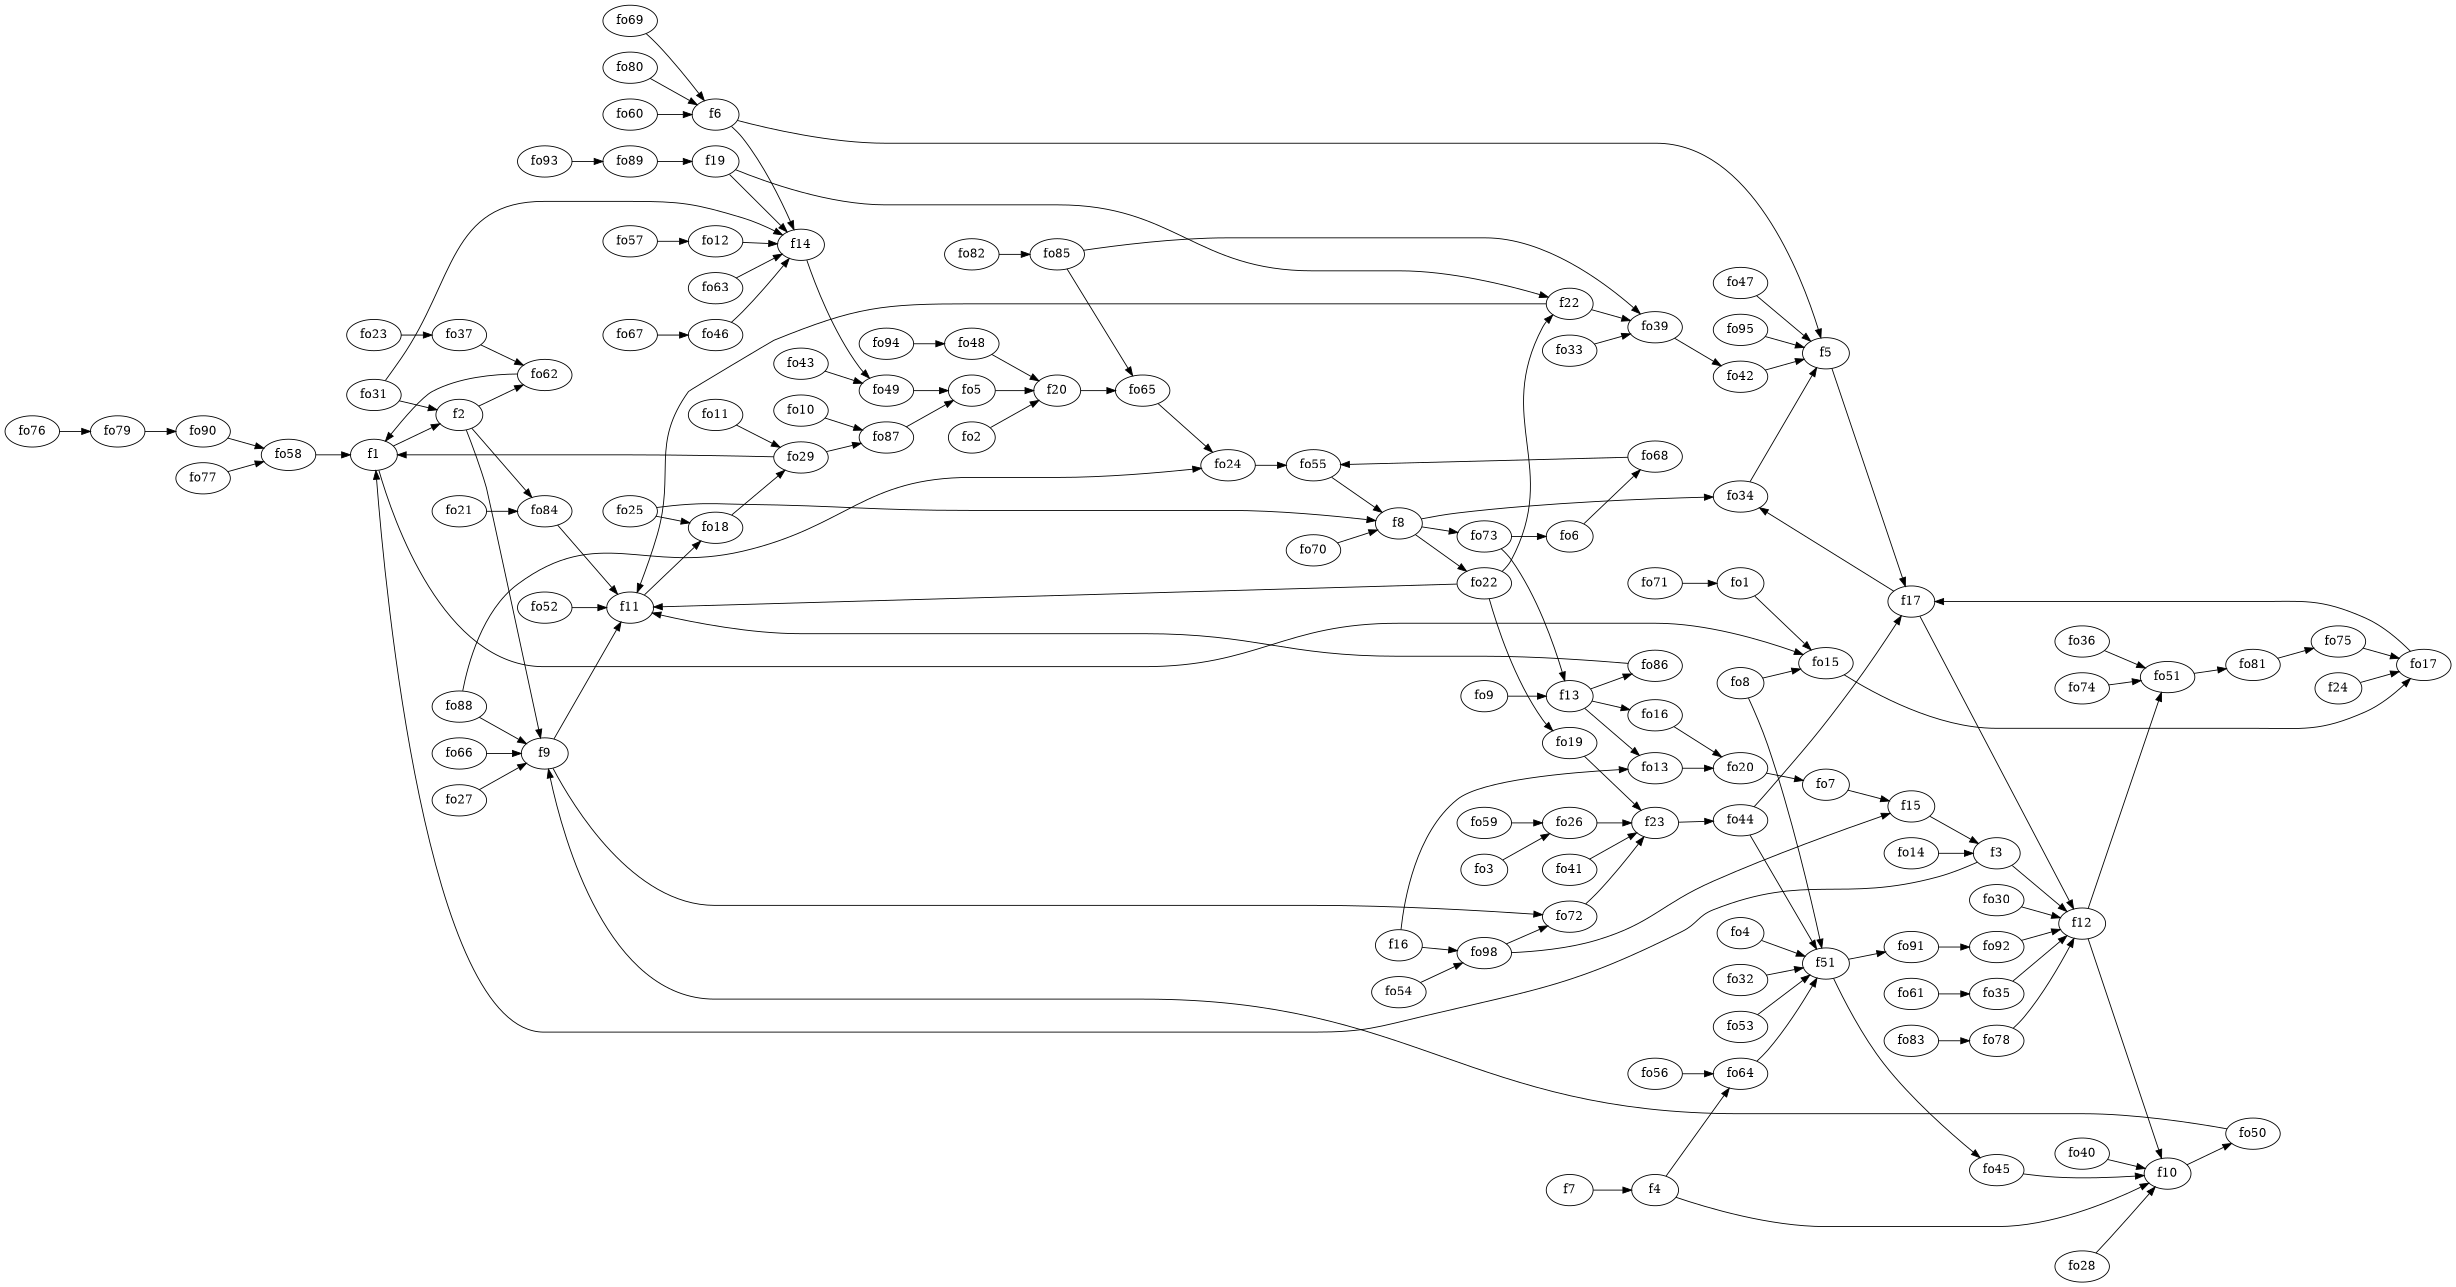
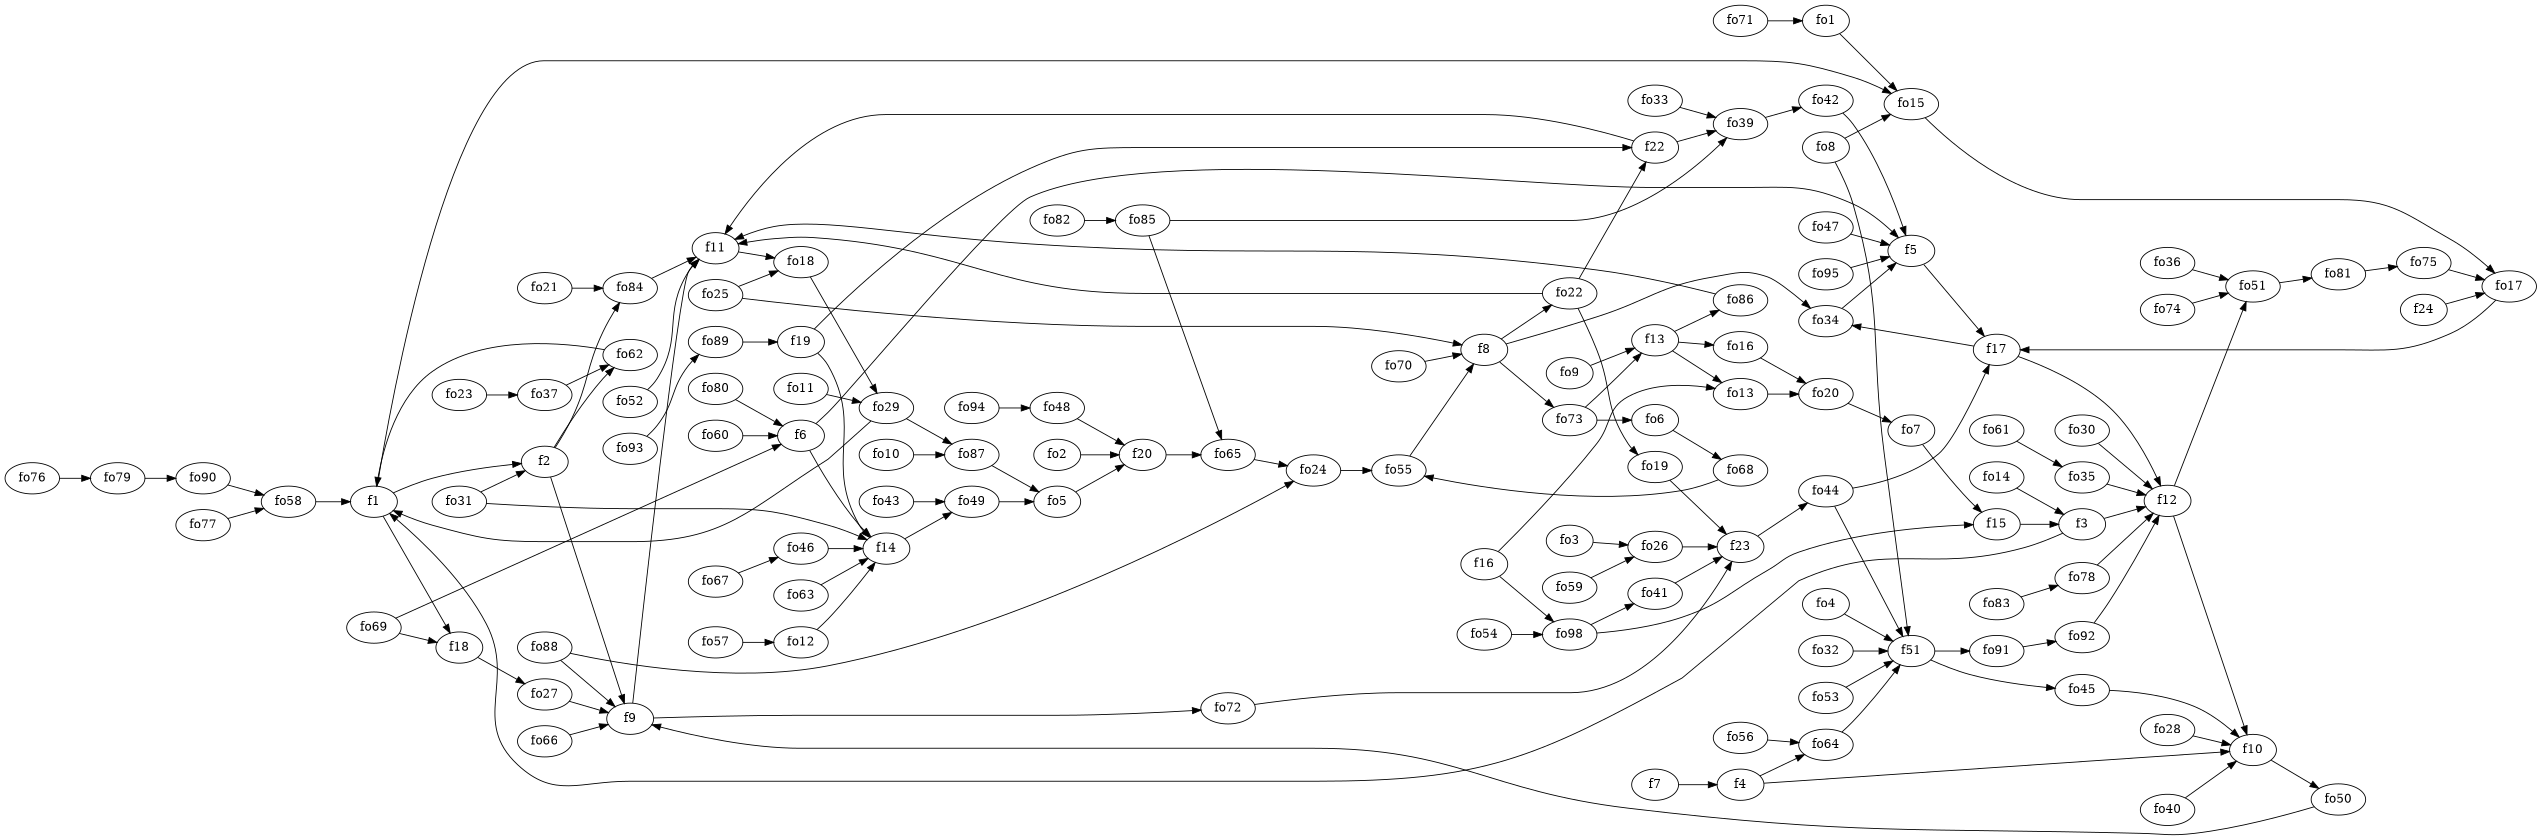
node "f18": added
edge "fo98" -> "fo72": now "fo98" -> "fo41"
